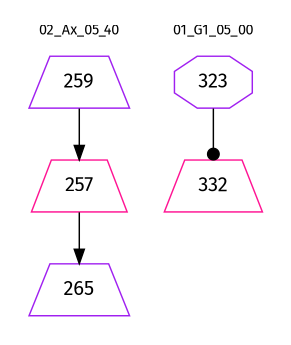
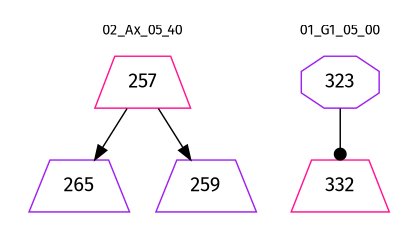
edge "259" -> "257": reversed
